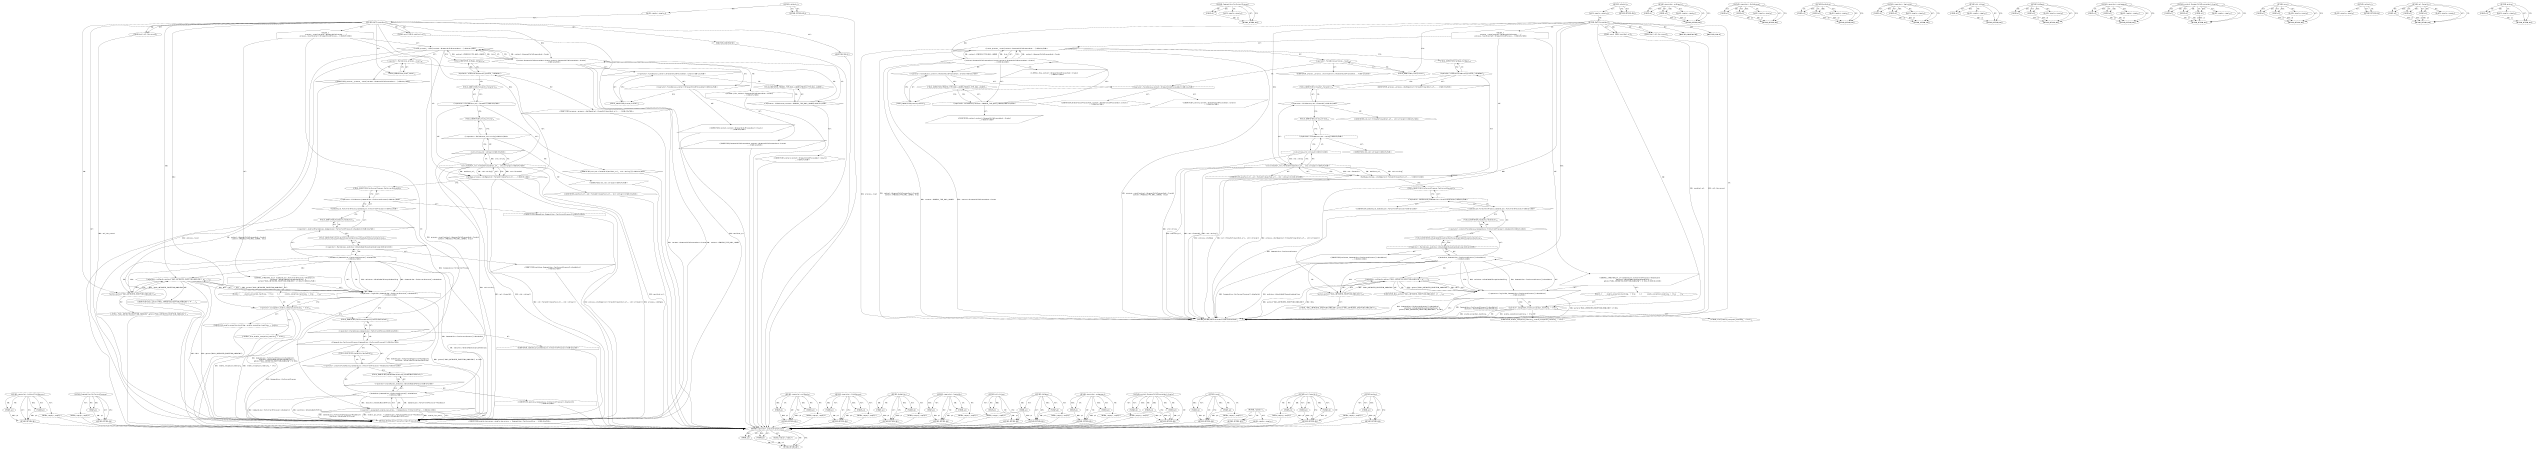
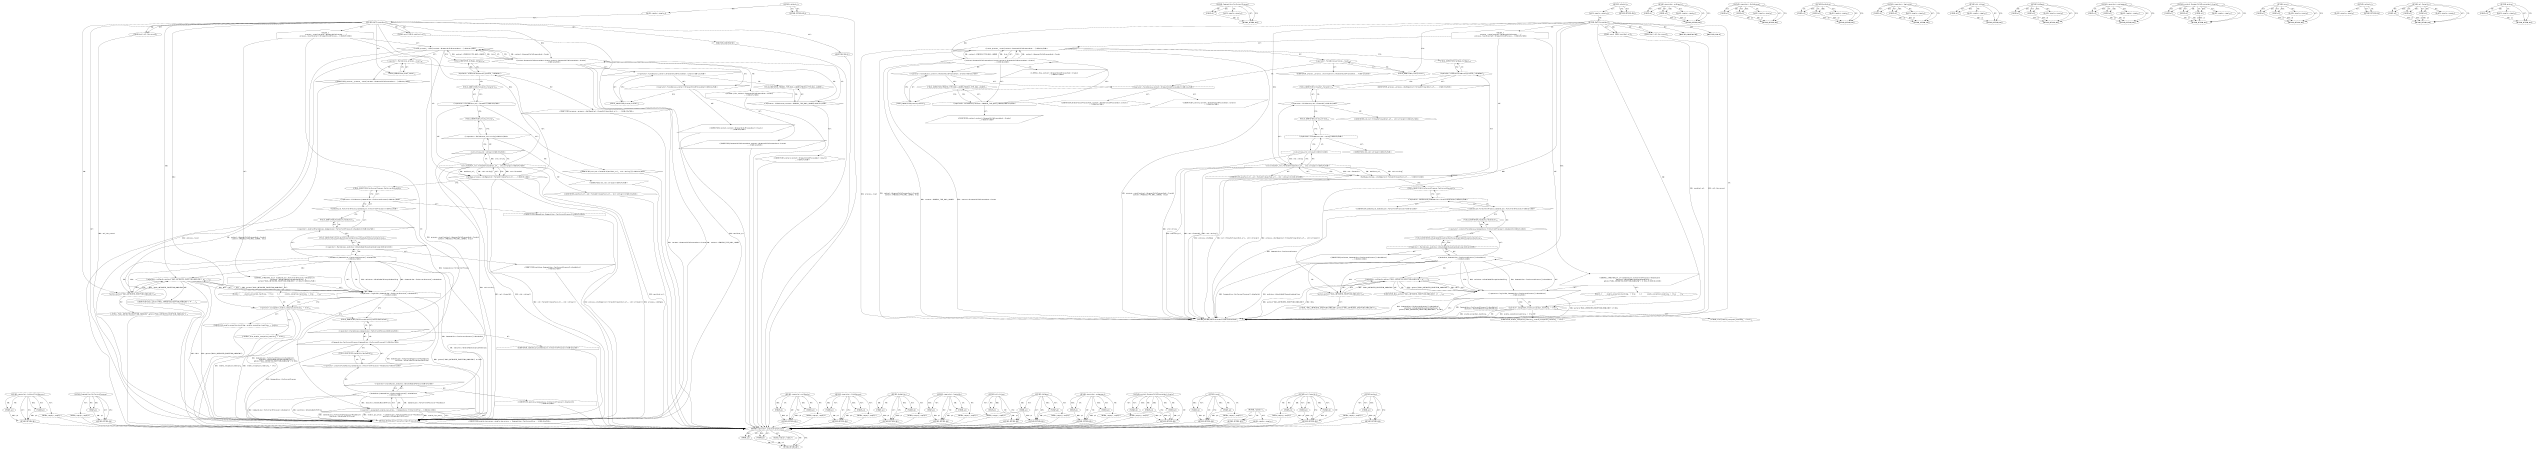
node "(FIELD_IDENTIFIER,kEnableNaClIPCProxy,kEnableNaClIPCProxy)": removed
